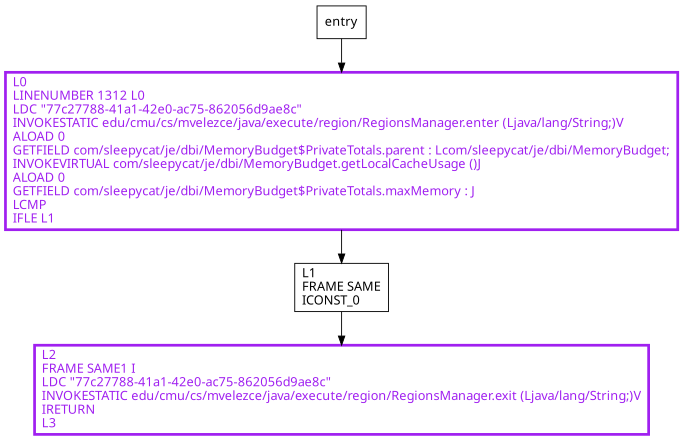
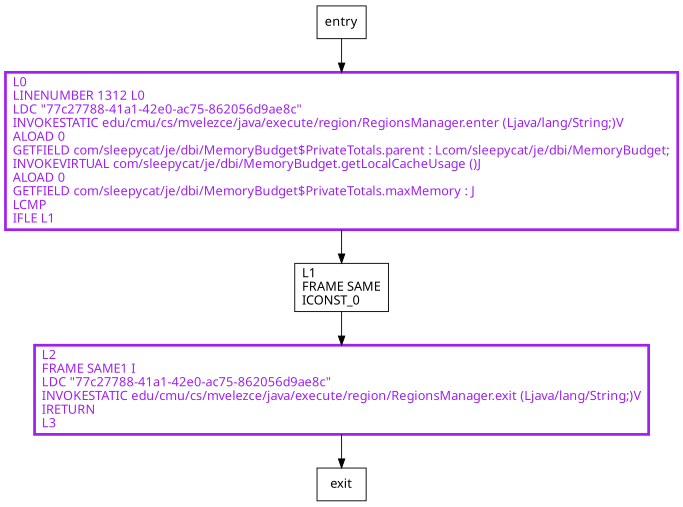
node "exit": added
